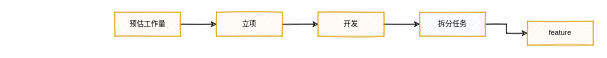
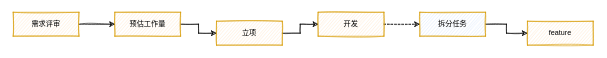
node "需求评审": added
edge "需求评审" -> "预估工作量": added
node "立项": moved (249, 24) -> (249, 33)
edge "开发" -> "拆分任务": style solid -> dashed
